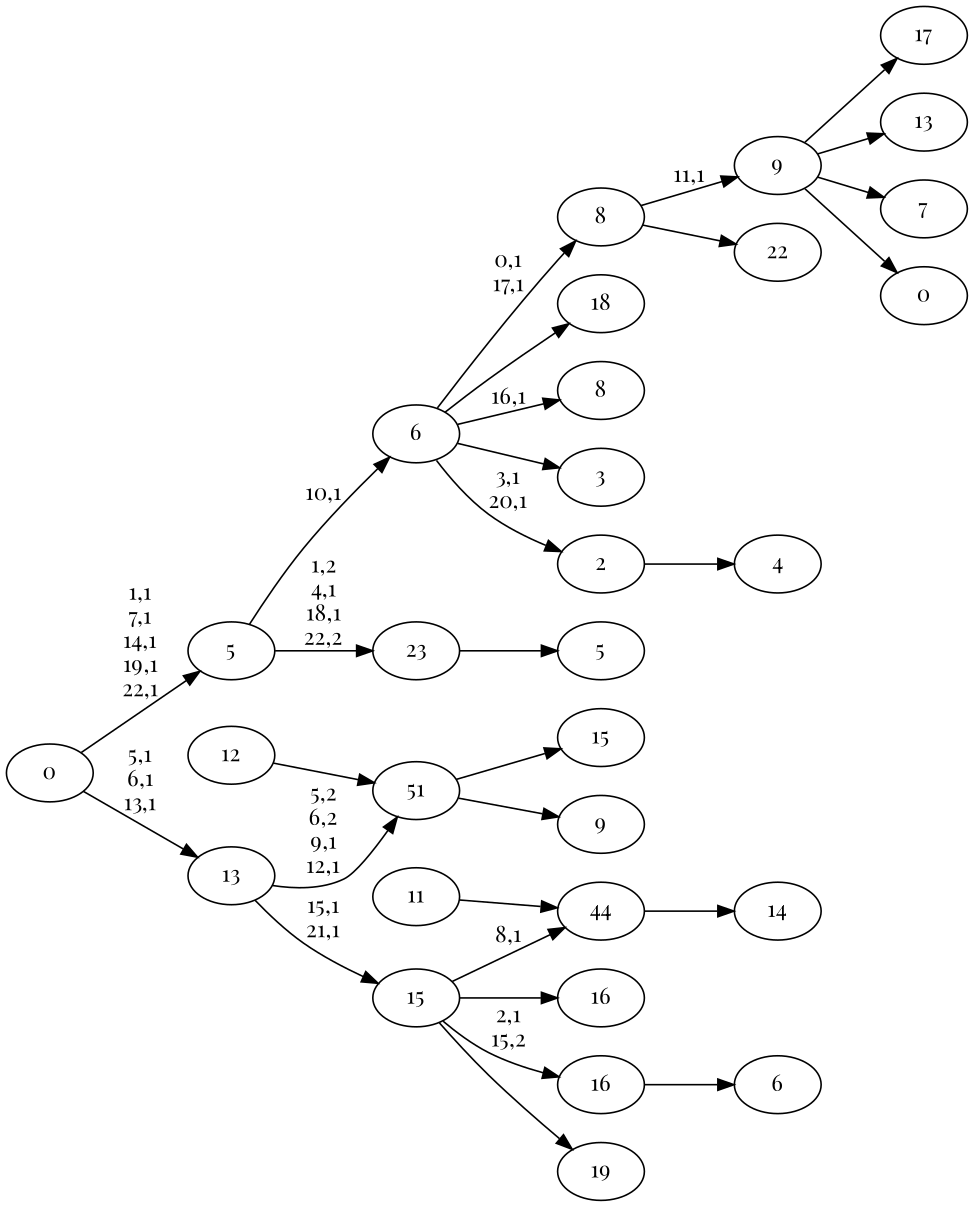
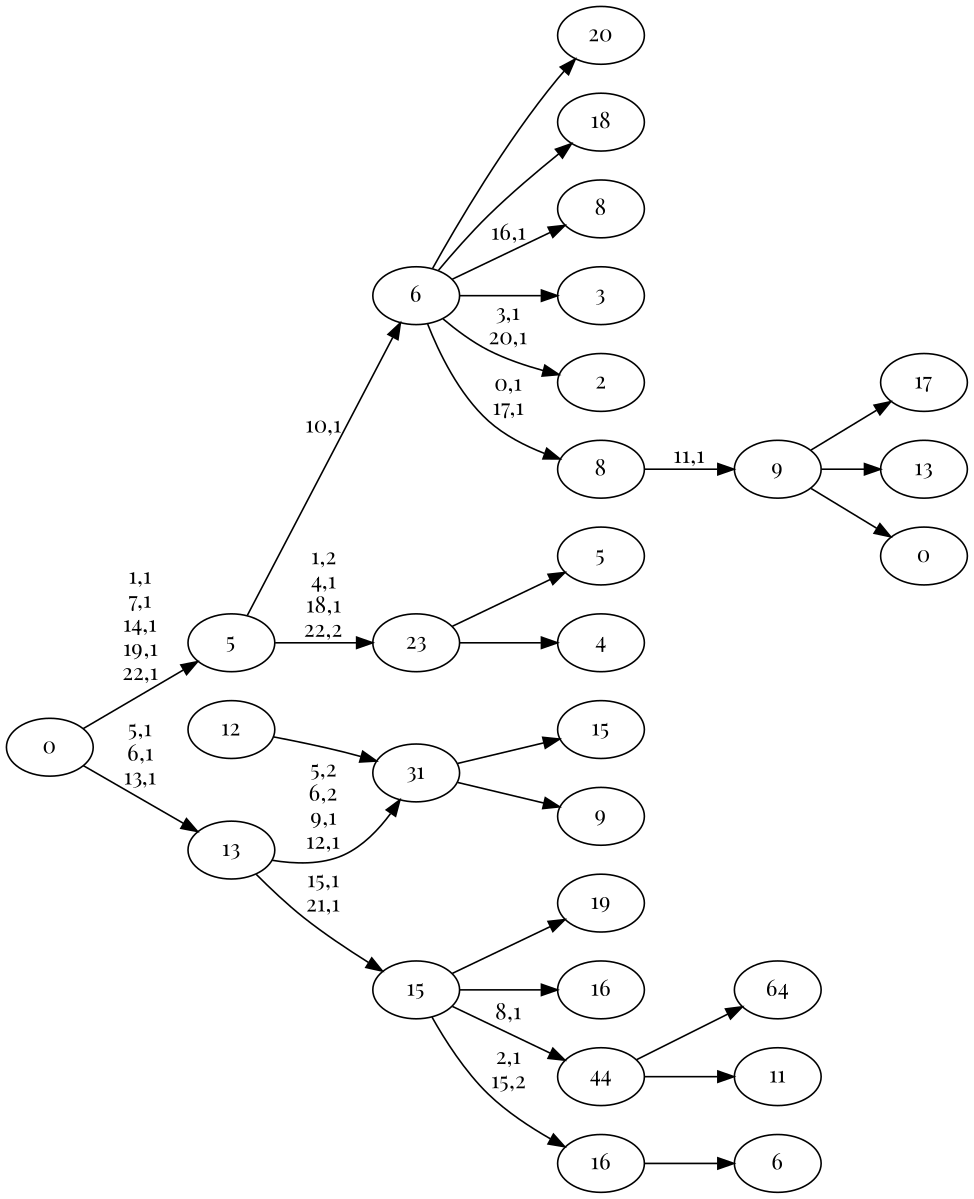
node "20": added
node "7": removed
node "22": removed
edge "2" -> "4": now "23" -> "4"
node "51": label "51" -> "31"
edge "11" -> "44": reversed
node "14": label "14" -> "64"
